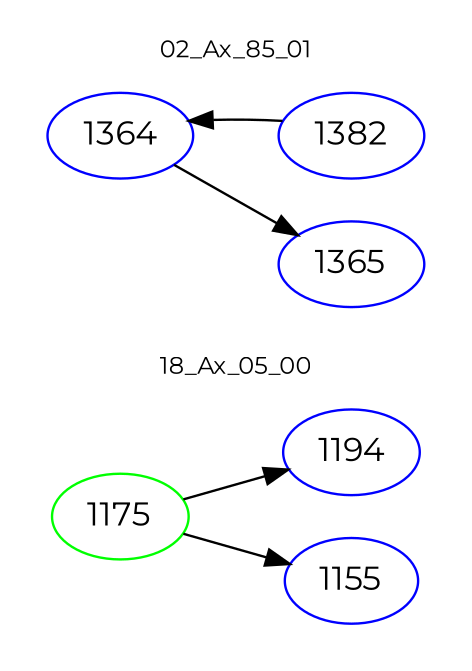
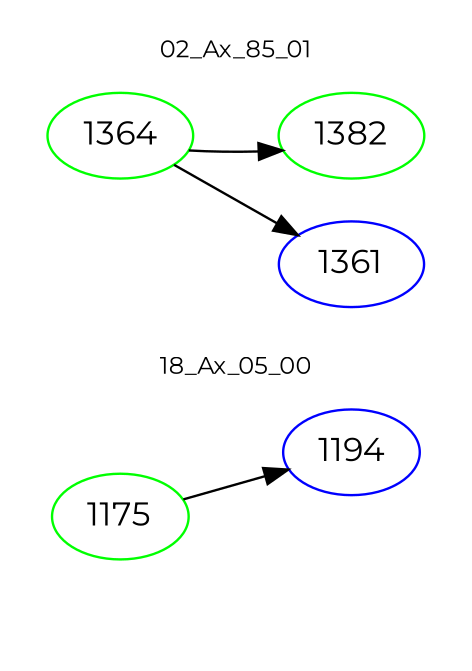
edge "1382" -> "1364": reversed
node "1364": color blue -> green
node "1382": color blue -> green
node "1365": label "1365" -> "1361"
node "1155": removed
